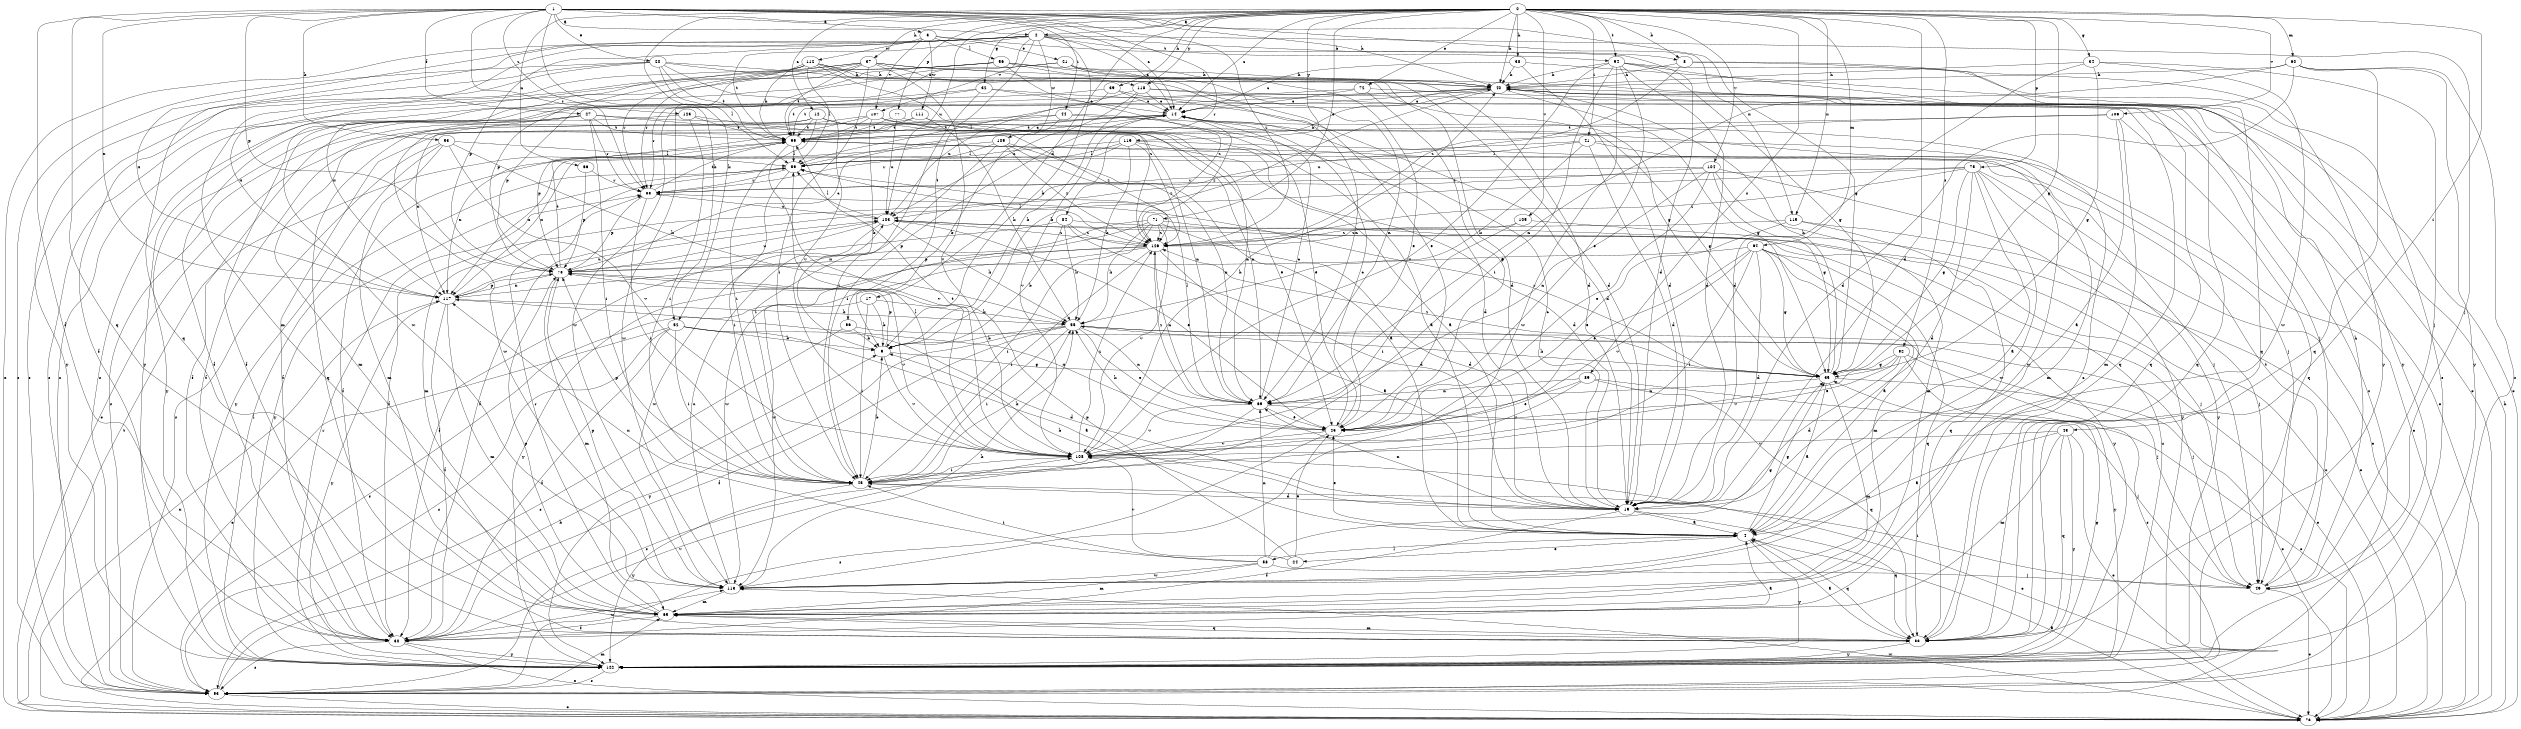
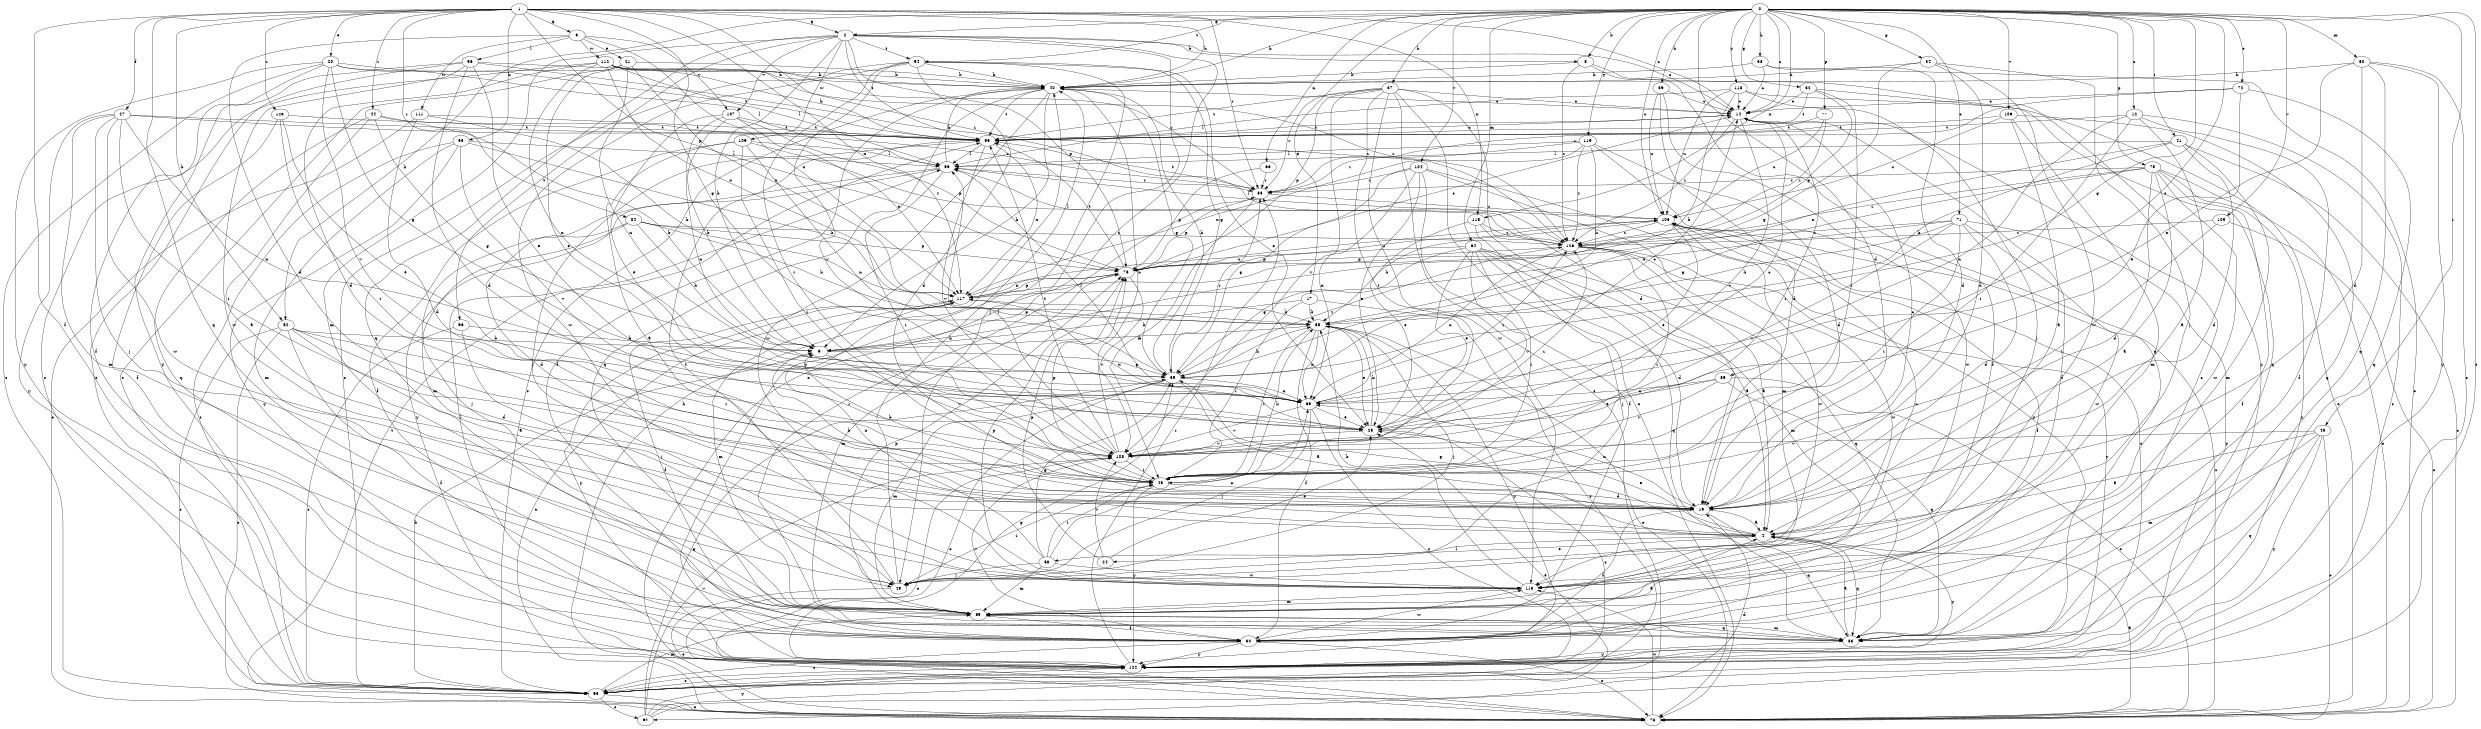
edge "37" -> "118": now "37" -> "14"
edge "92" -> "93": reversed
